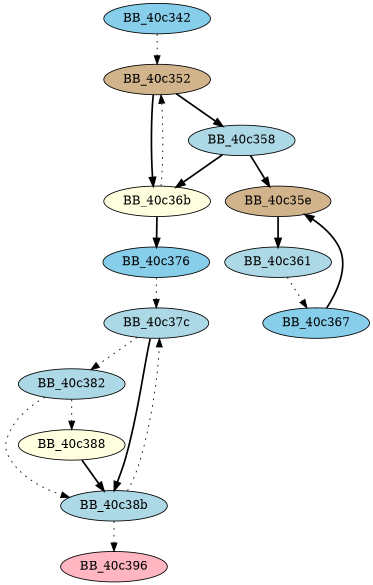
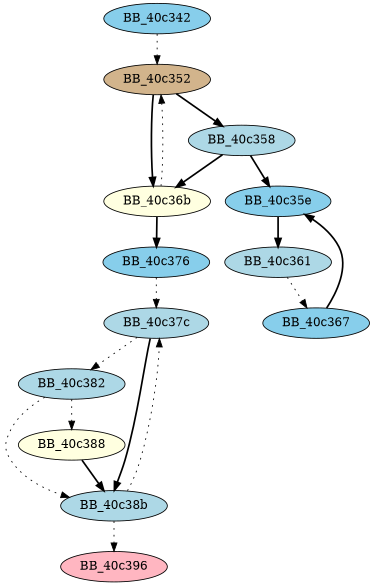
node "BB_40c35e": fillcolor tan -> skyblue
